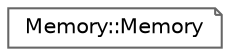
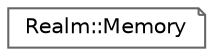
node "Memory::Memory": label "Memory::Memory" -> "Realm::Memory"
